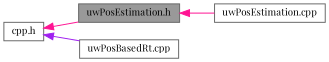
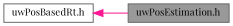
node "uwPosEstimation.cpp": removed
node "cpp.h": label "cpp.h" -> "uwPosBasedRt.h"
node "uwPosBasedRt.cpp": removed
